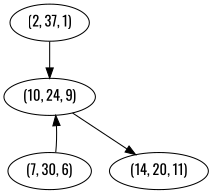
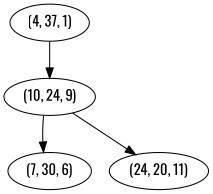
node "(2, 37, 1)": label "(2, 37, 1)" -> "(4, 37, 1)"
edge "(7, 30, 6)" -> "(10, 24, 9)": reversed
node "(14, 20, 11)": label "(14, 20, 11)" -> "(24, 20, 11)"
